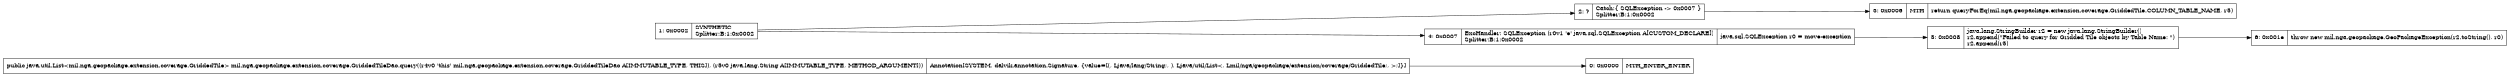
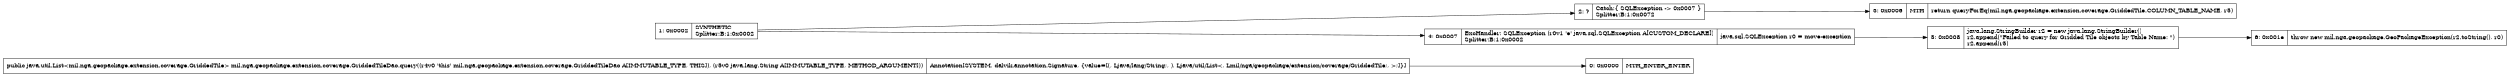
node "2: ?": text "Splitter:B:1:0x0002" -> "Splitter:B:1:0x0072"
